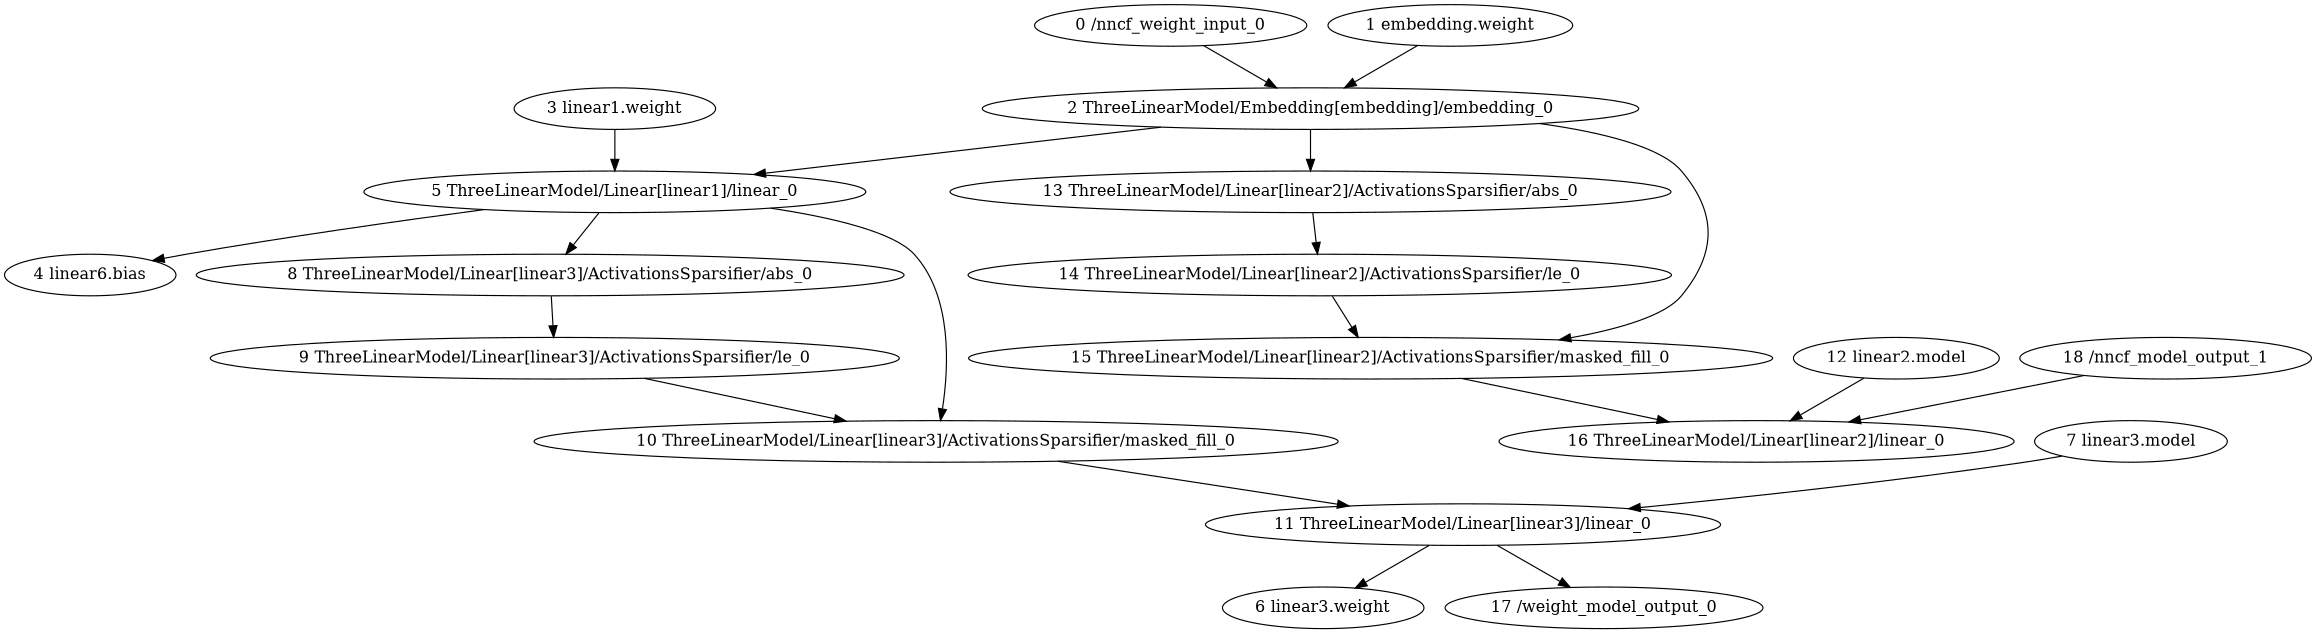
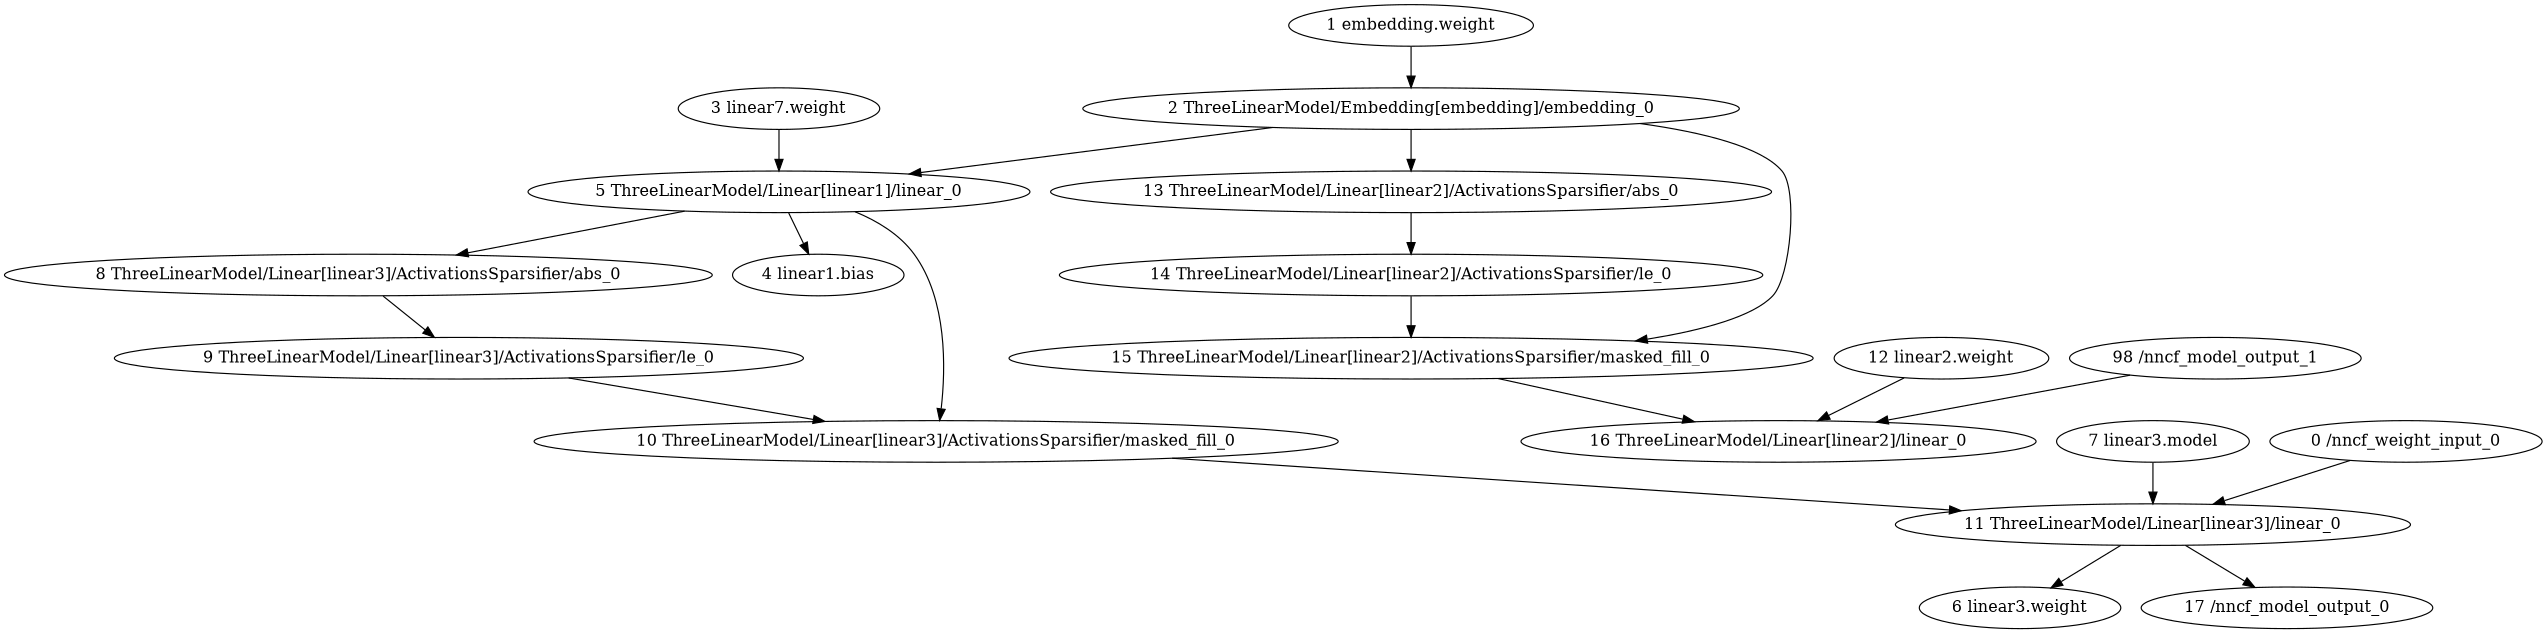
edge "0 /nncf_weight_input_0" -> "2 ThreeLinearModel/Embedding[embedding]/embedding_0": now "0 /nncf_weight_input_0" -> "11 ThreeLinearModel/Linear[linear3]/linear_0"
node "3 linear1.weight": label "3 linear1.weight" -> "3 linear7.weight"
node "4 linear6.bias": label "4 linear6.bias" -> "4 linear1.bias"
node "12 linear2.model": label "12 linear2.model" -> "12 linear2.weight"
node "18 /nncf_model_output_1": label "18 /nncf_model_output_1" -> "98 /nncf_model_output_1"
node "17 /weight_model_output_0": label "17 /weight_model_output_0" -> "17 /nncf_model_output_0"
